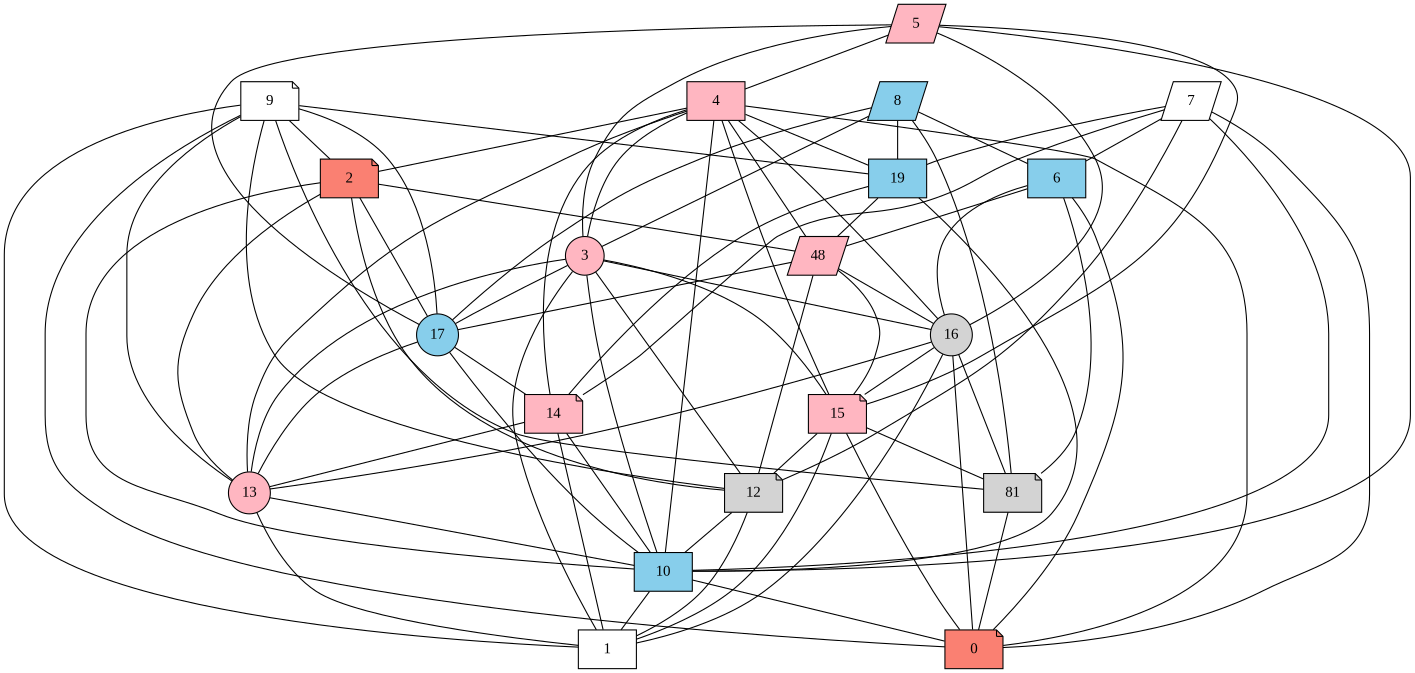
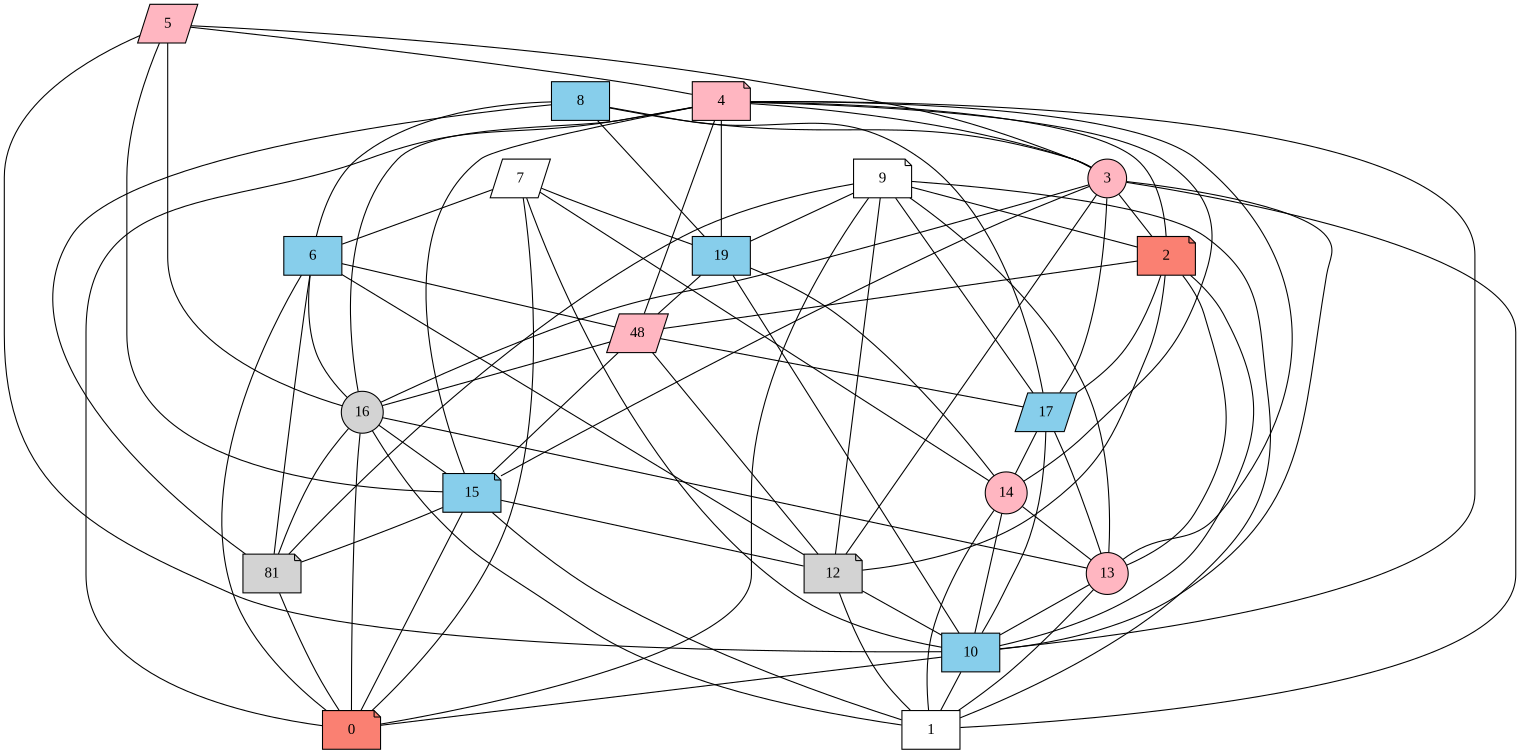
edge "5" -- "17": removed
node "4": shape box -> note
node "8": shape parallelogram -> box
edge "3" -- "13": now "3" -- "2"
node "17": shape circle -> parallelogram
edge "7" -- "12": now "6" -- "12"
node "14": shape note -> circle
node "15": fillcolor lightpink -> skyblue
